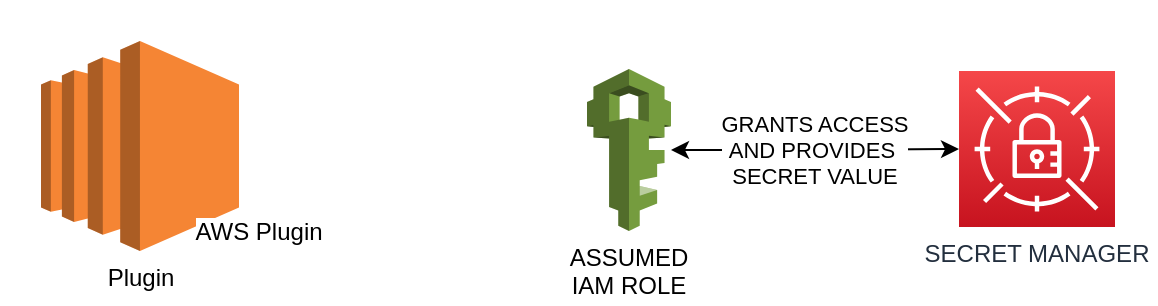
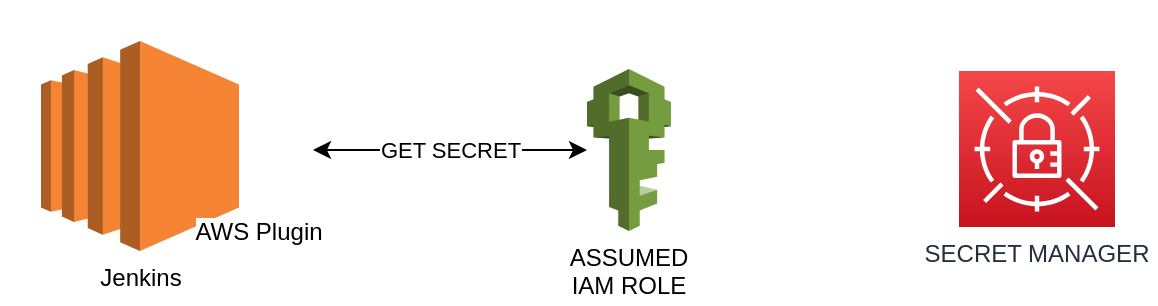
edge "AWS Plugin" -- "ASSUMED IAM ROLE": added, label "GET SECRET"
edge "SECRET MANAGER" -- "ASSUMED IAM ROLE": removed, label "GRANTS ACCESS AND PROVIDES SECRET VALUE"
node "Plugin": label "Plugin" -> "Jenkins"
